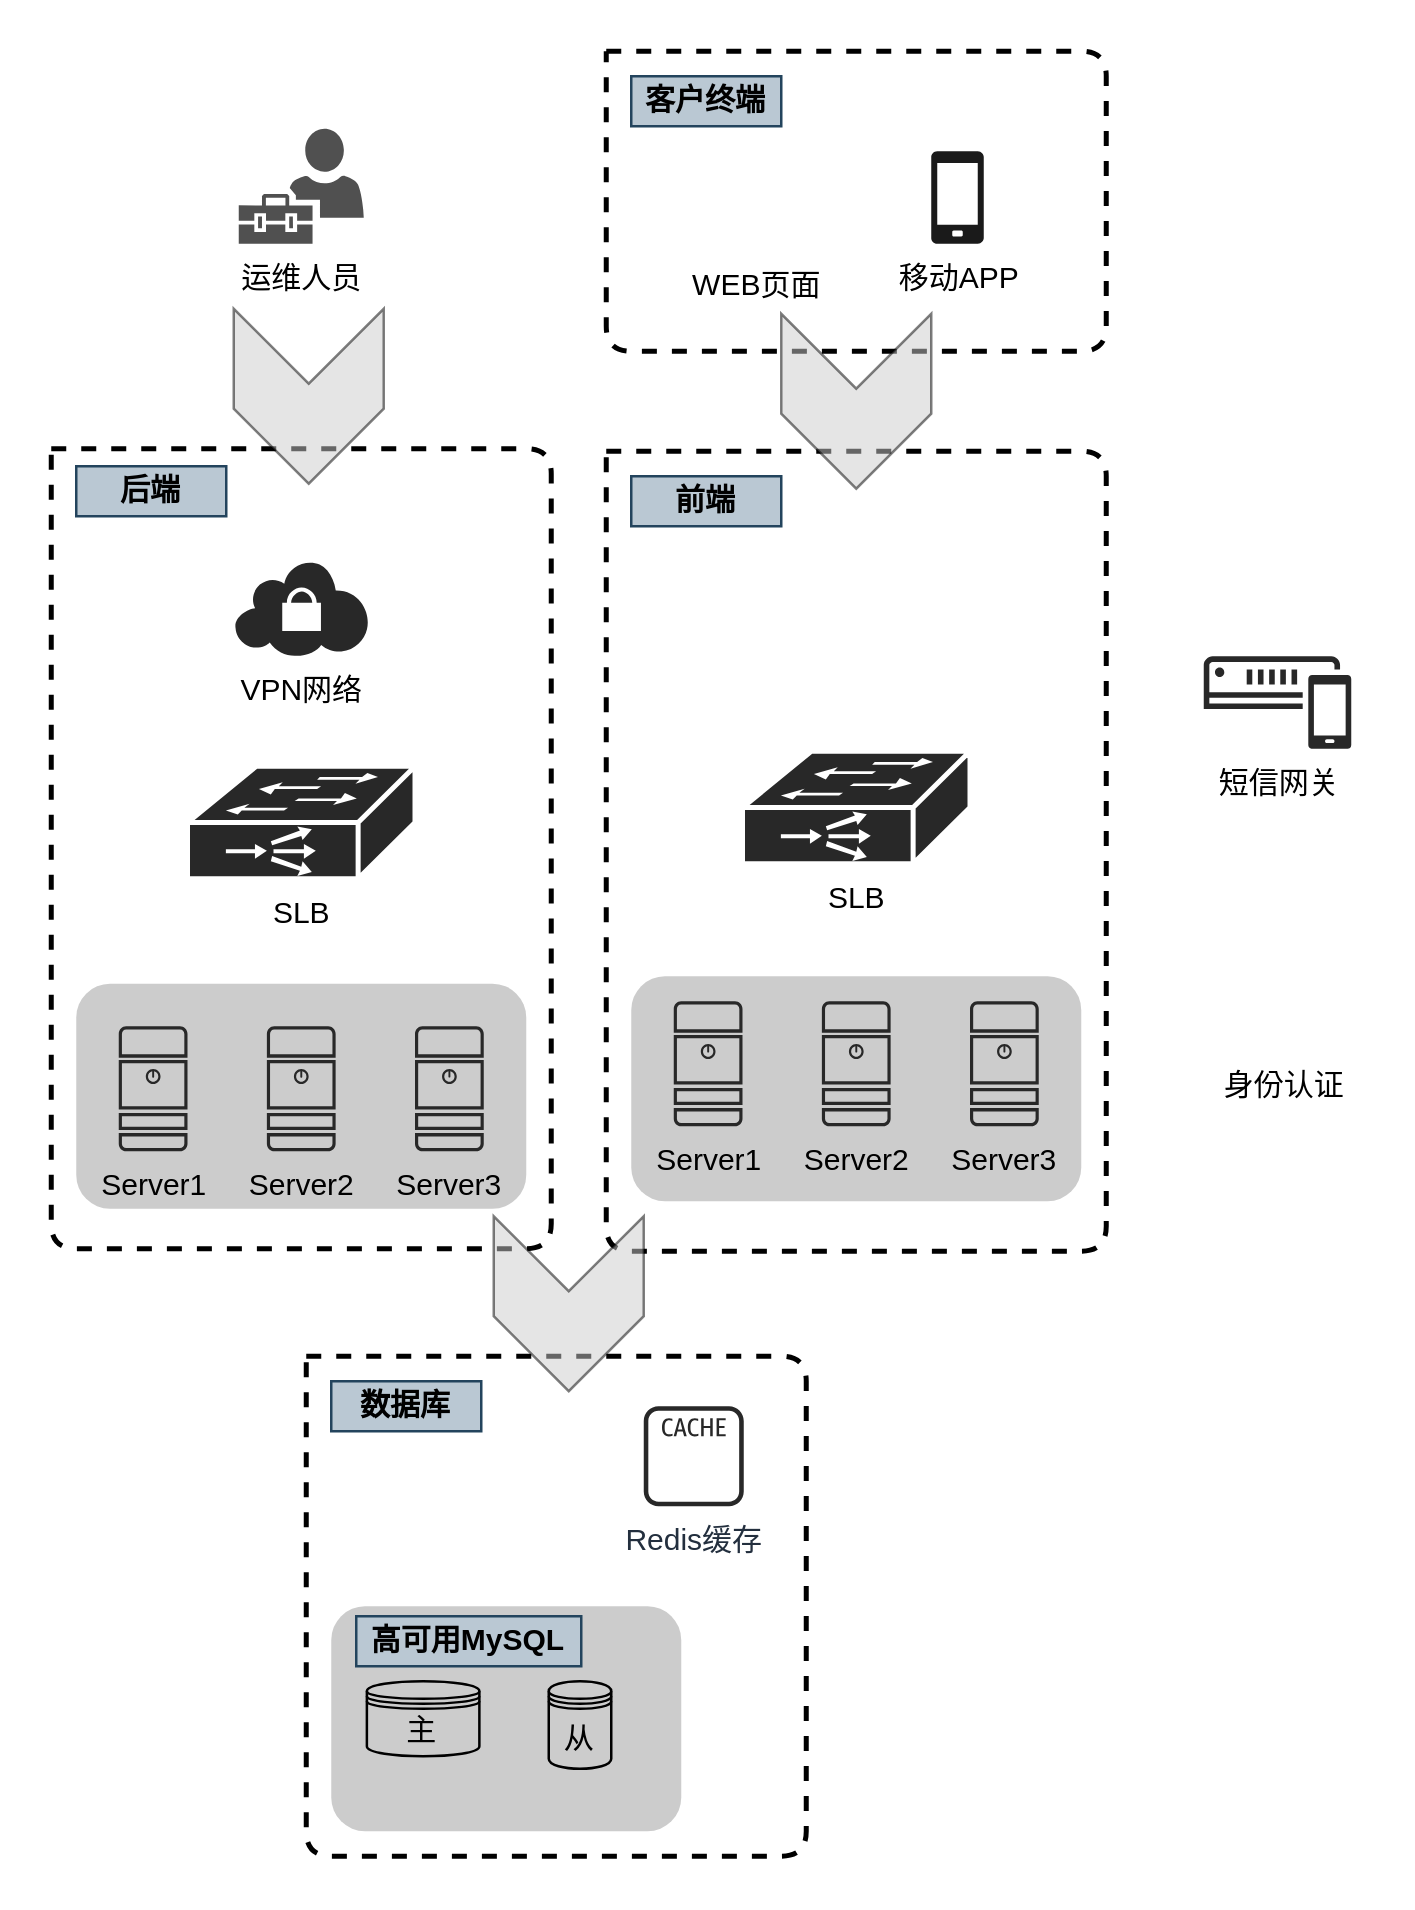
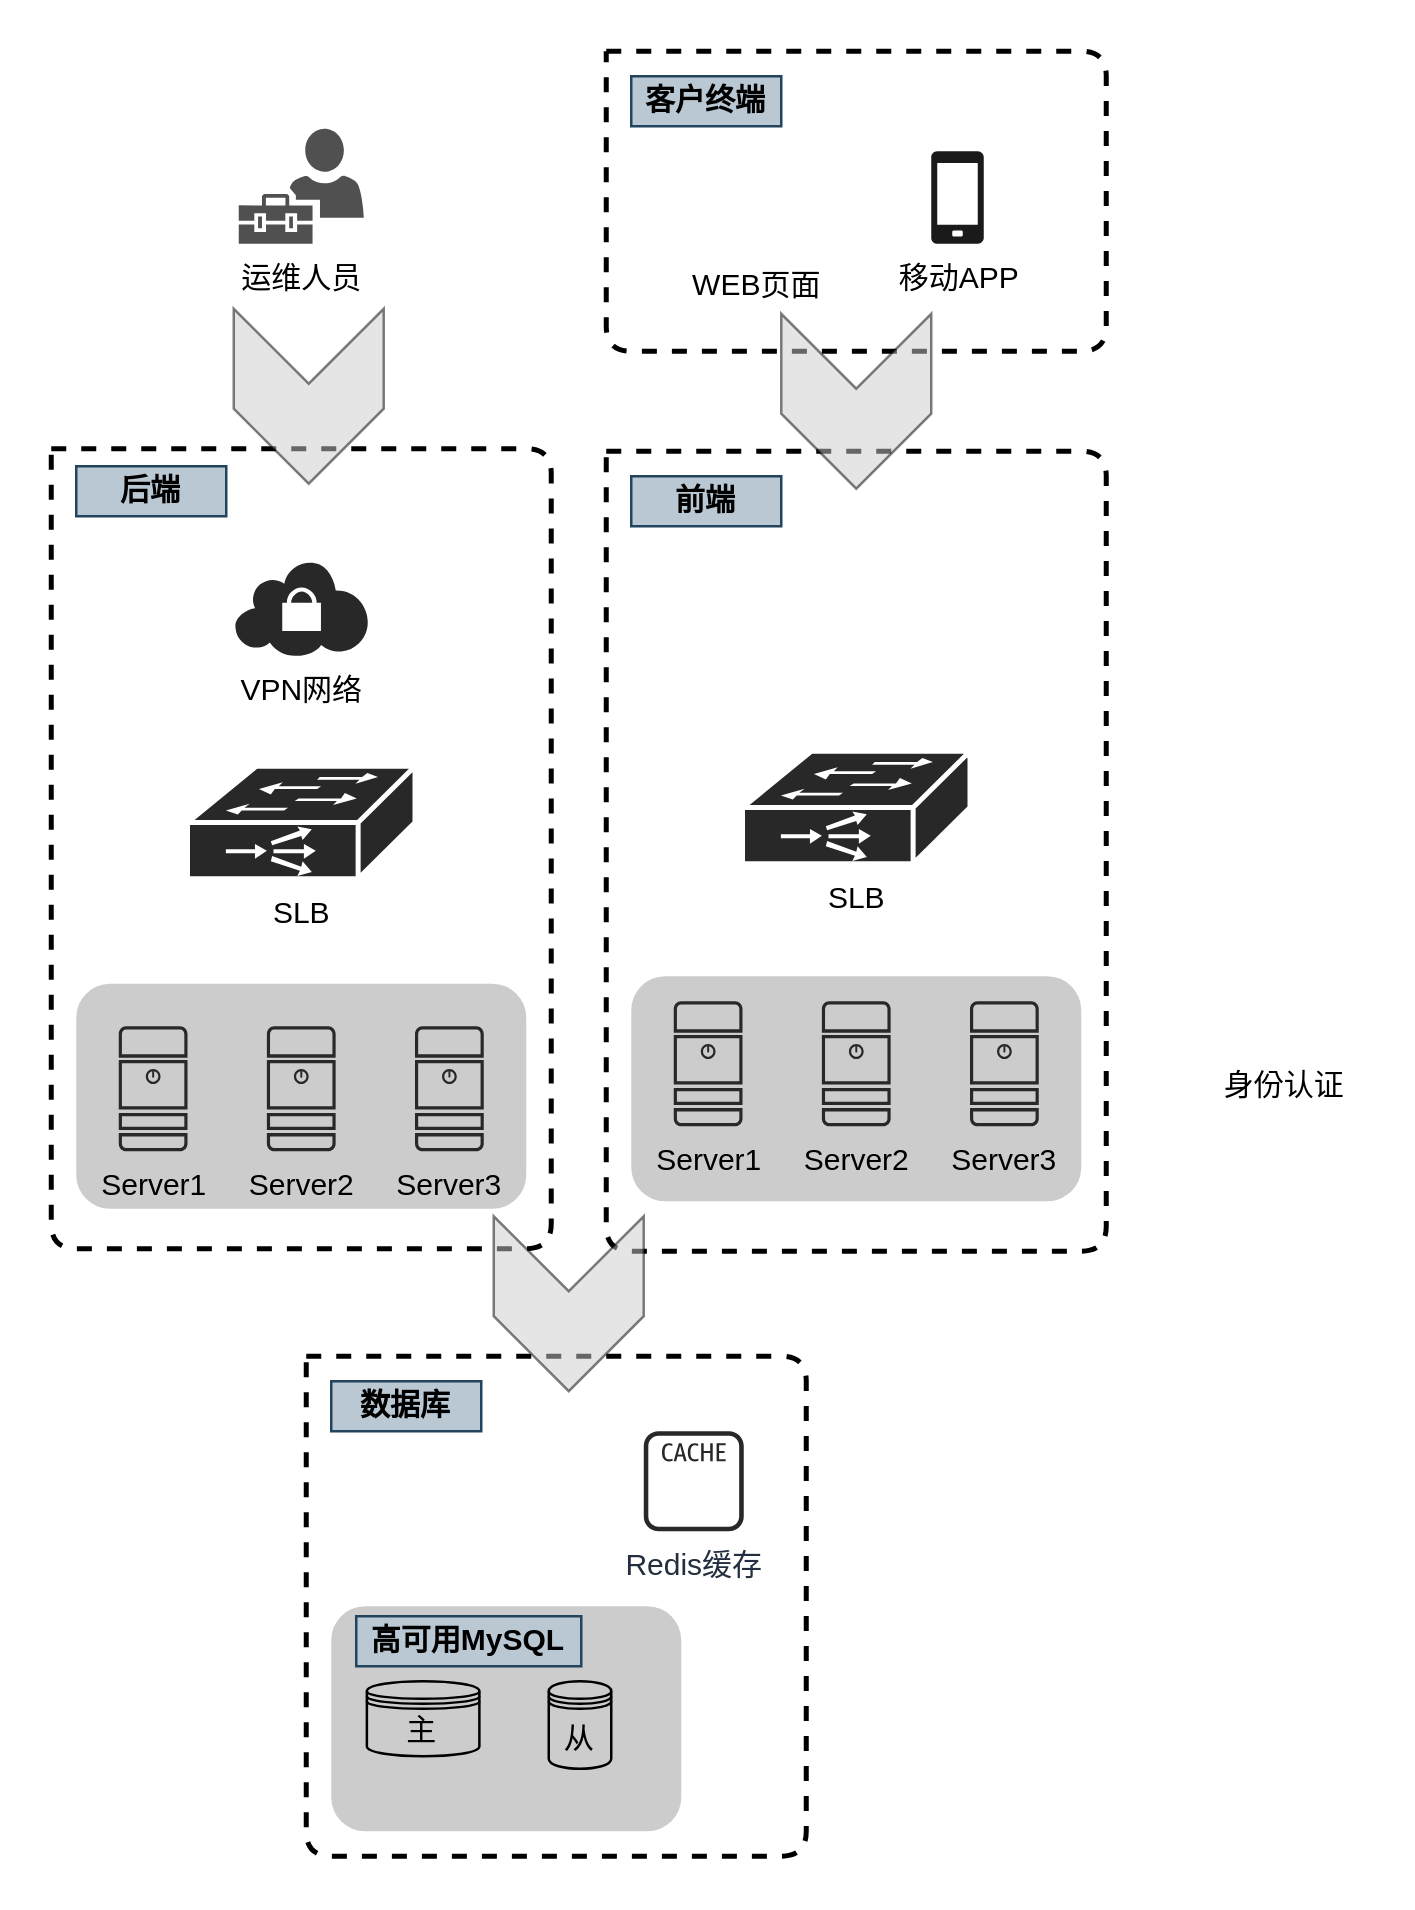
node "短信网关": removed
node "Redis缓存": moved (694, 1456) -> (694, 1481)
